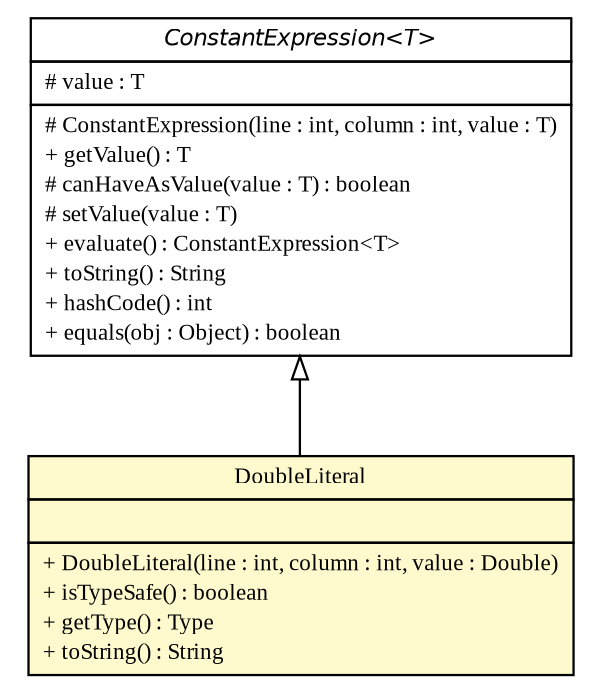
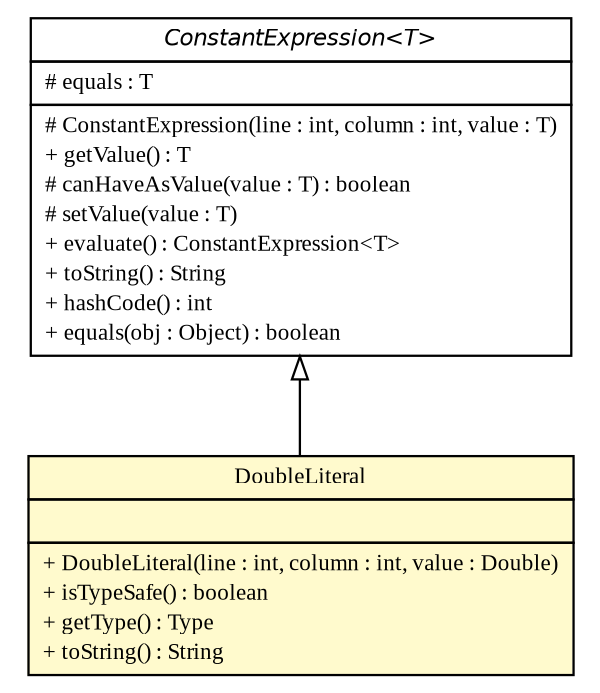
node "ConstantExpression<T>": text "# value : T" -> "# equals : T"
